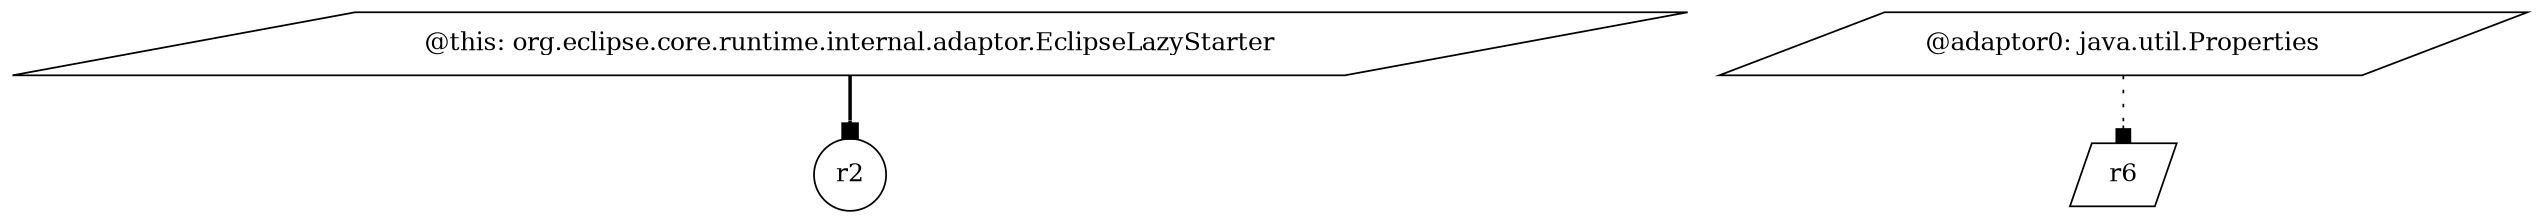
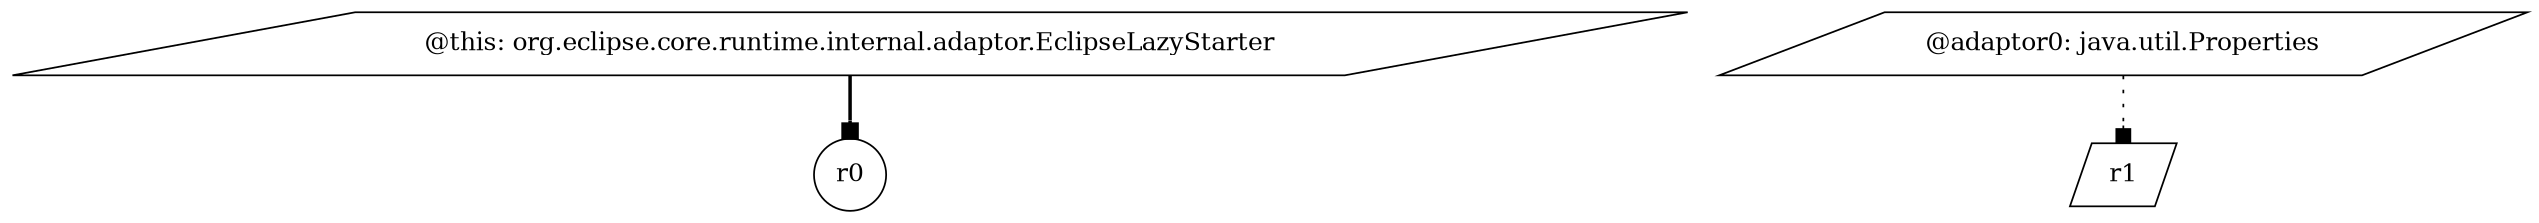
node "r2": label "r2" -> "r0"
node "r6": label "r6" -> "r1"
